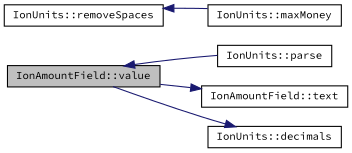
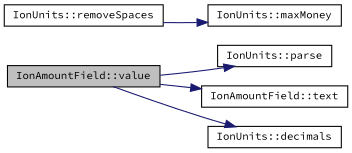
edge "IonUnits::maxMoney" -> "IonUnits::removeSpaces": reversed
edge "IonUnits::parse" -> "IonAmountField::value": reversed
